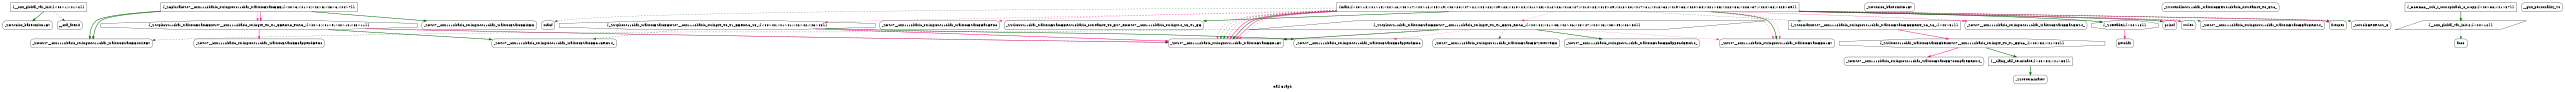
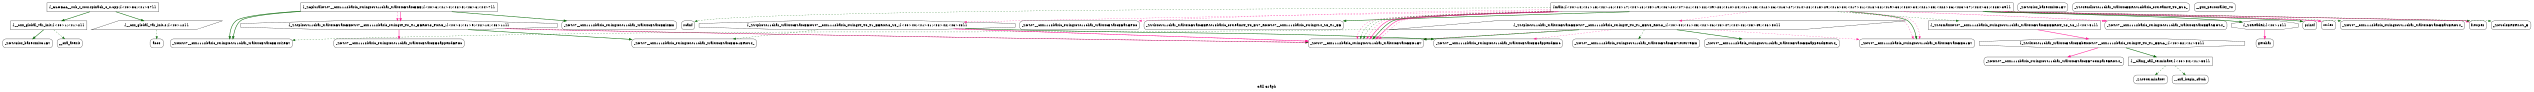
edge "{_GLOBAL__sub_I_sourspinach_0_0.cpp|{<s0>56|<s1>57}}" -> "{__cxx_global_var_init|{<s0>1|<s1>2}}": added
edge "{__clang_call_terminate|{<s0>54|<s1>55}}" -> "_ZSt9terminatev": style bold -> dashed
node "__cxa_begin_catch": added
